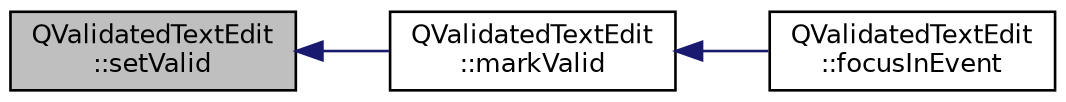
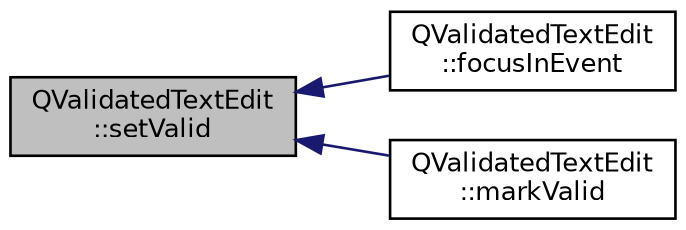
edge "QValidatedTextEdit ::focusInEvent" -> "QValidatedTextEdit ::markValid": now "QValidatedTextEdit ::focusInEvent" -> "QValidatedTextEdit ::setValid"
